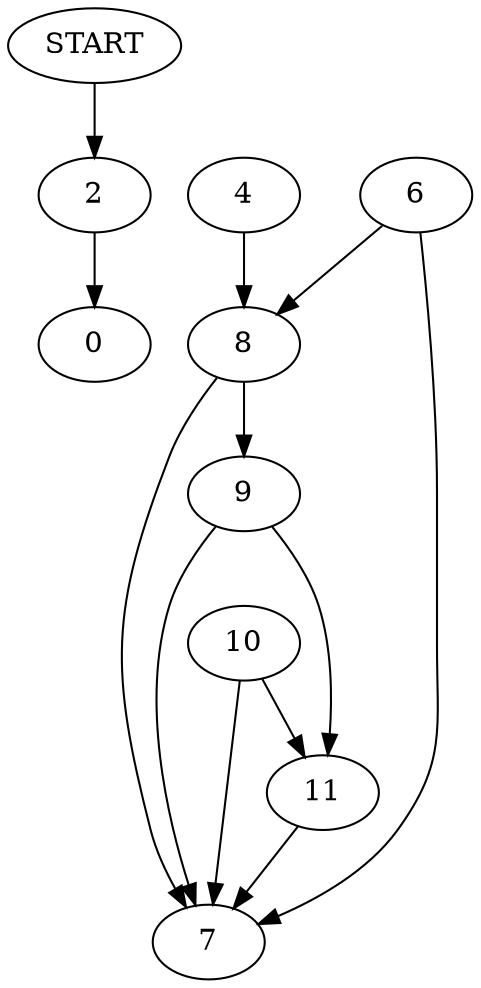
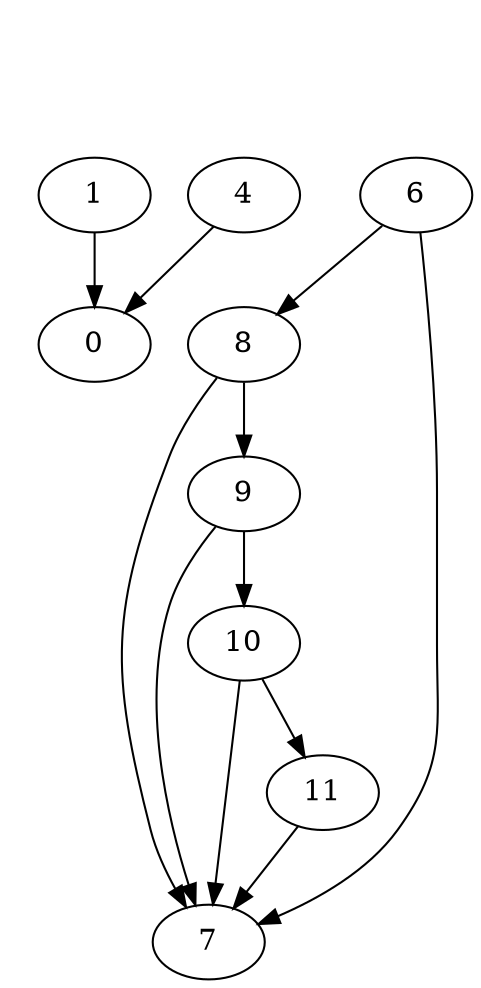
node "START": removed
node "2": label "2" -> "1"
edge "4" -> "8": now "4" -> "0"
edge "9" -> "11": now "9" -> "10"
